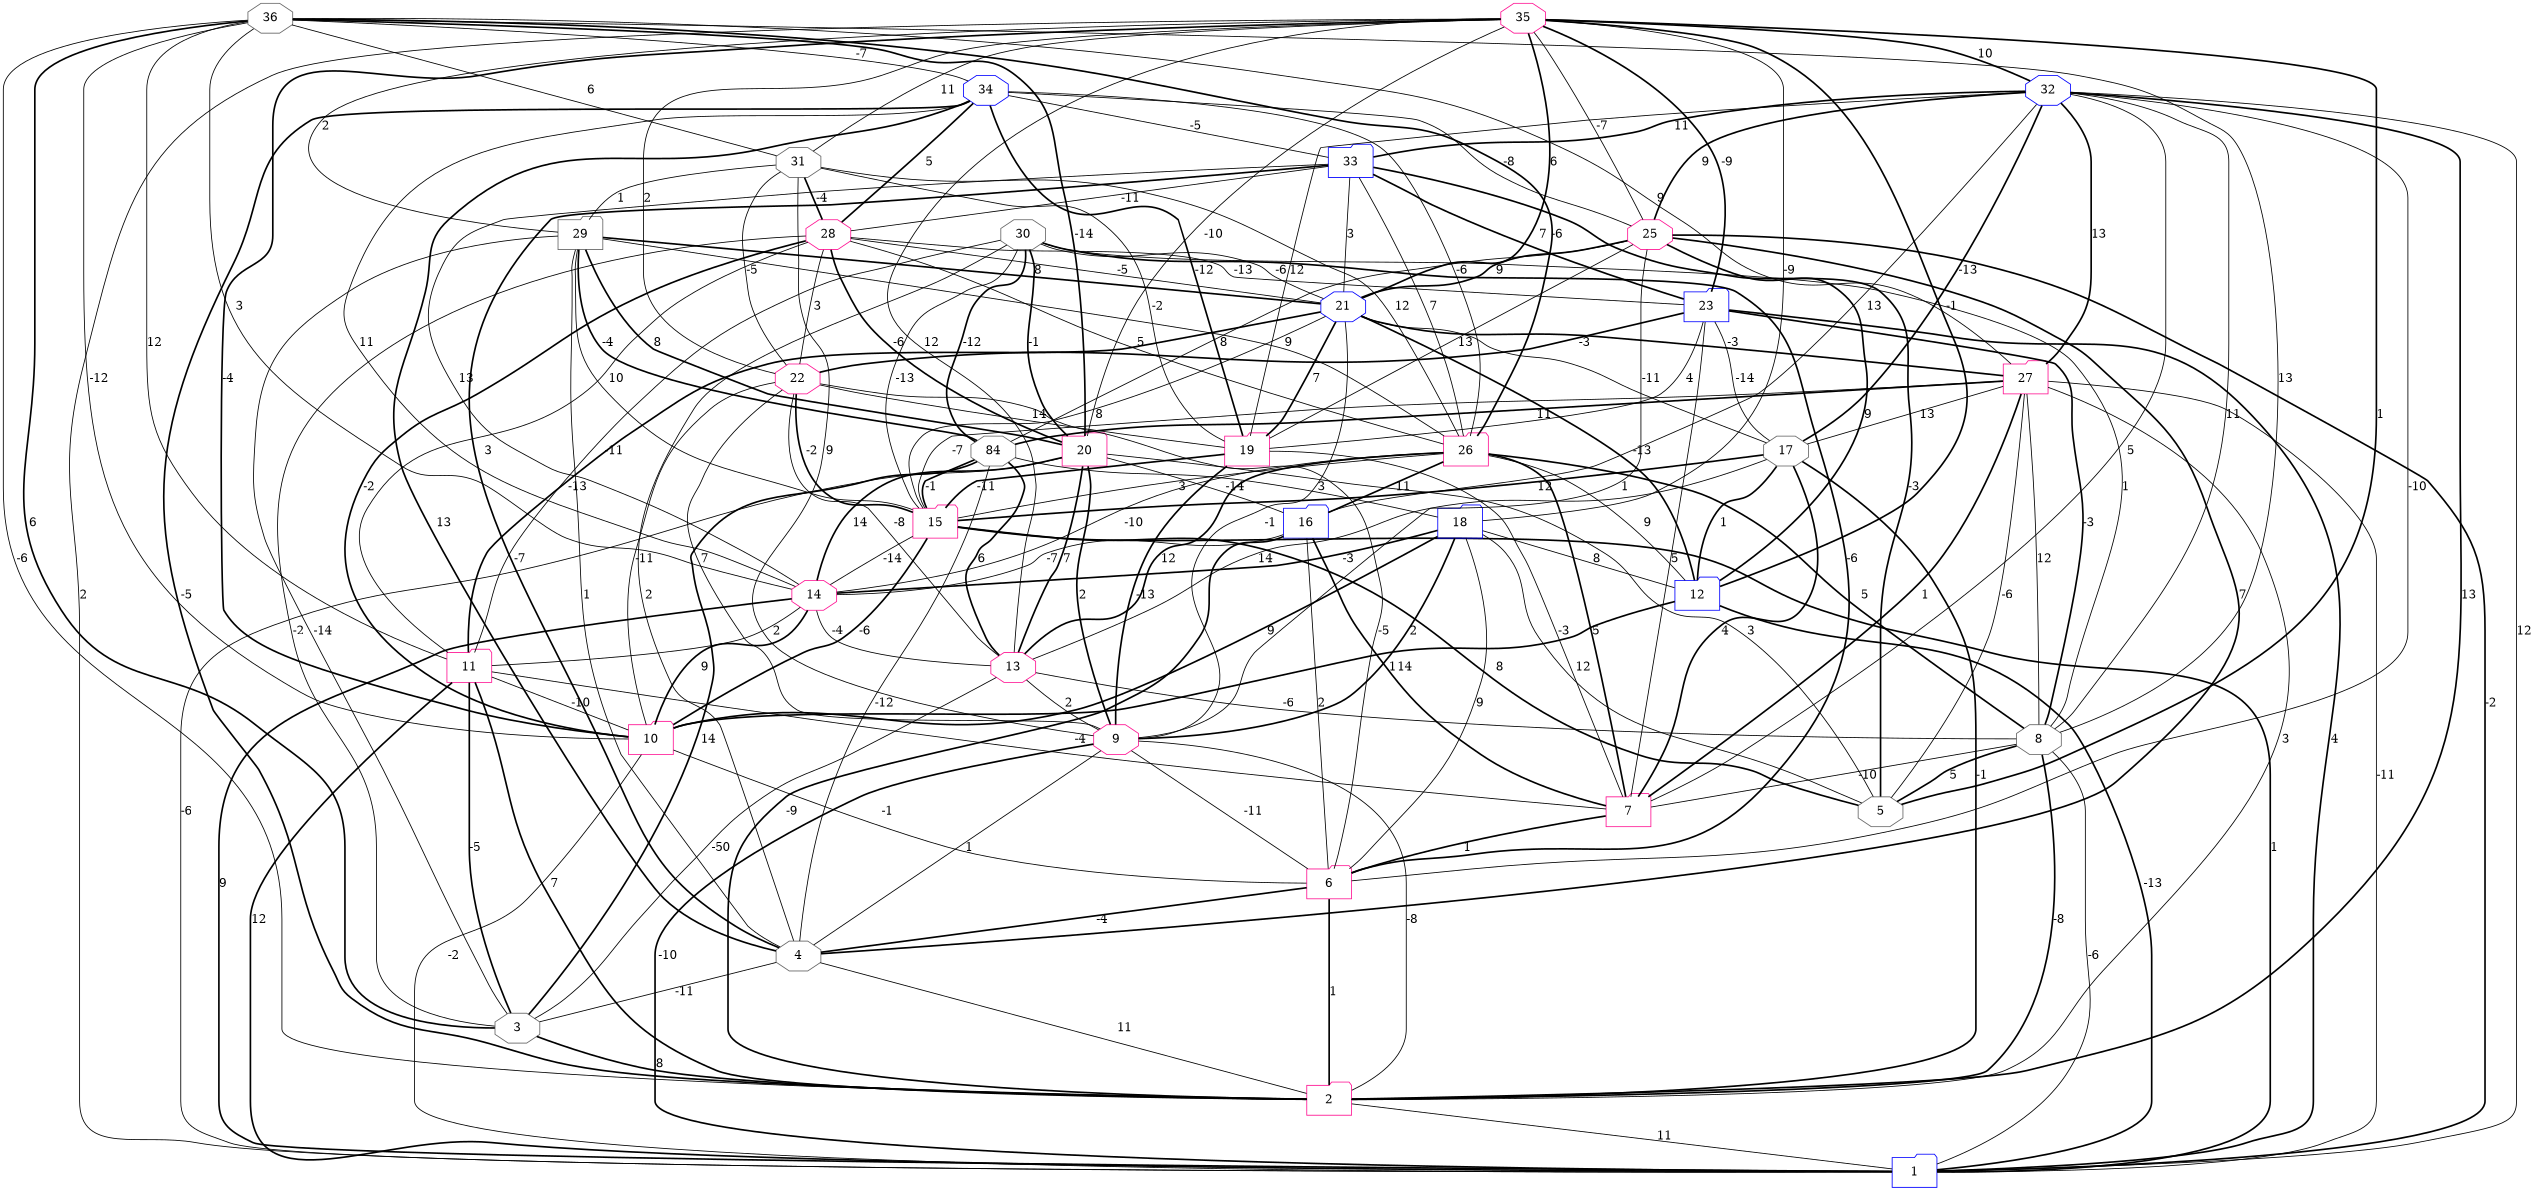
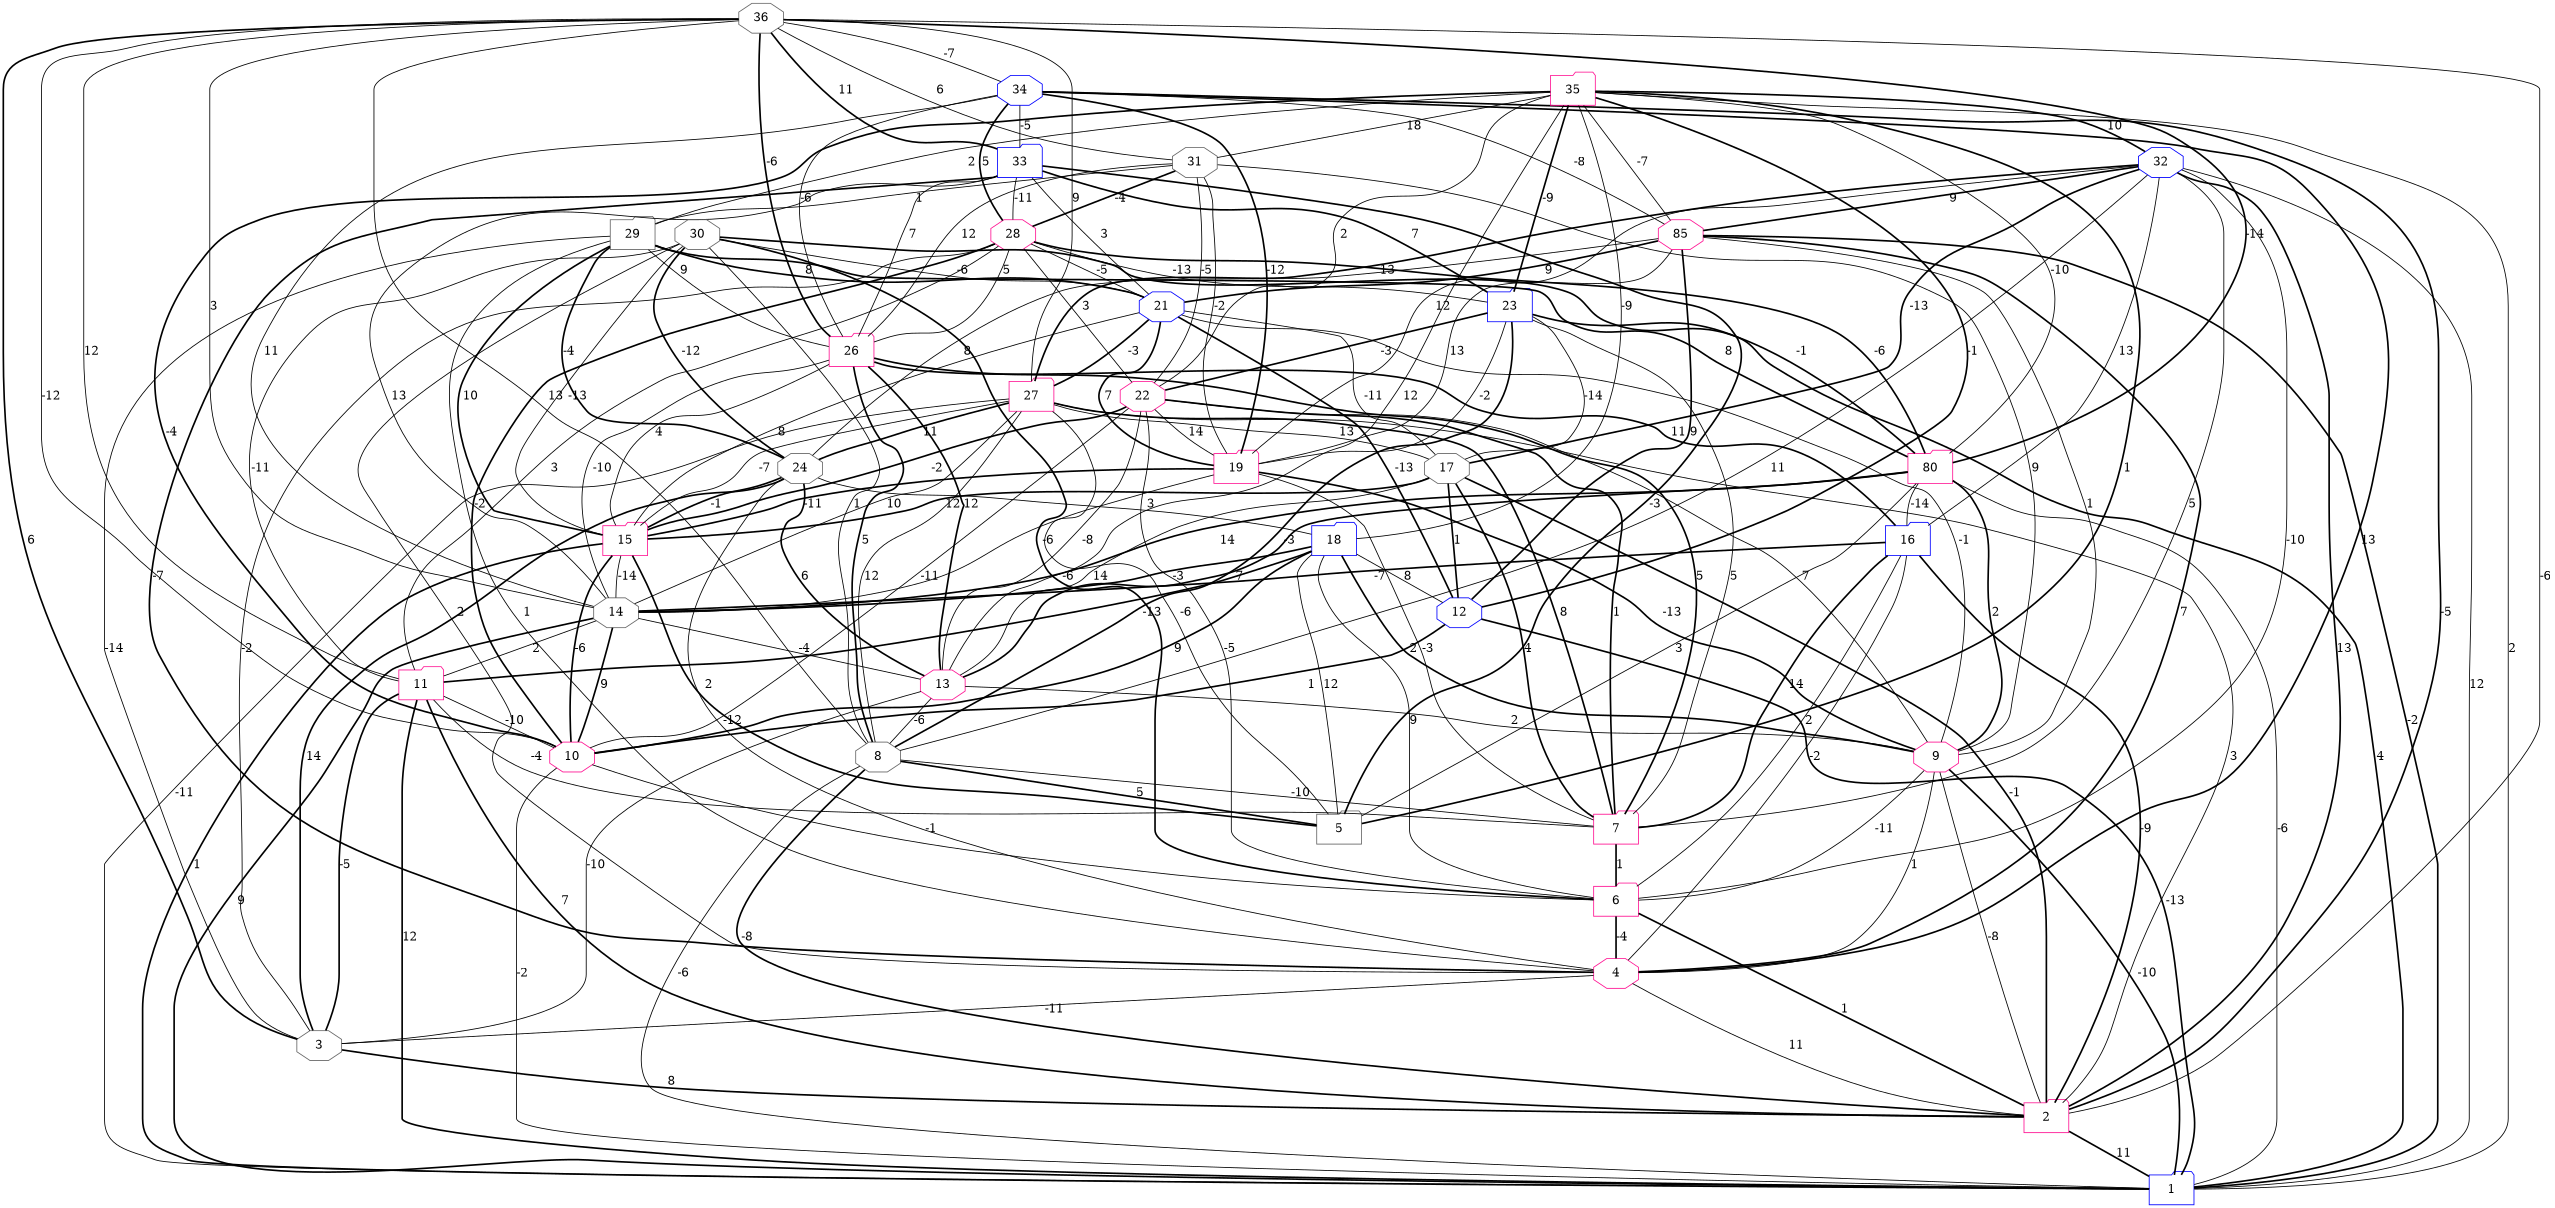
node "35": shape octagon -> folder
edge "35" -- "31": label "11" -> "18"
edge "32" -- "33": now "36" -- "33"
edge "35" -- "21": removed, label "6"
node "25": label "25" -> "85"
edge "21" -- "11": now "18" -- "11"
edge "23" -- "19": label "4" -> "-2"
node "84": label "84" -> "24"
node "20": label "20" -> "80"
edge "29" -- "15": style solid -> bold
edge "22" -- "7": added, label "1"
edge "26" -- "15": label "3" -> "4"
edge "27" -- "14": added, label "10"
edge "26" -- "12": removed, label "9"
edge "16" -- "14": style solid -> bold
edge "19" -- "14": added, label "-6"
node "14": color deeppink -> gray40
node "12": shape folder -> octagon
edge "27" -- "7": label "1" -> "8"
edge "15" -- "5": label "8" -> "2"
node "10": shape folder -> octagon
edge "16" -- "4": added, label "-2"
node "5": shape octagon -> folder
edge "13" -- "3": label "-50" -> "-10"
node "4": color gray40 -> deeppink
edge "2" -- "1": style solid -> bold
